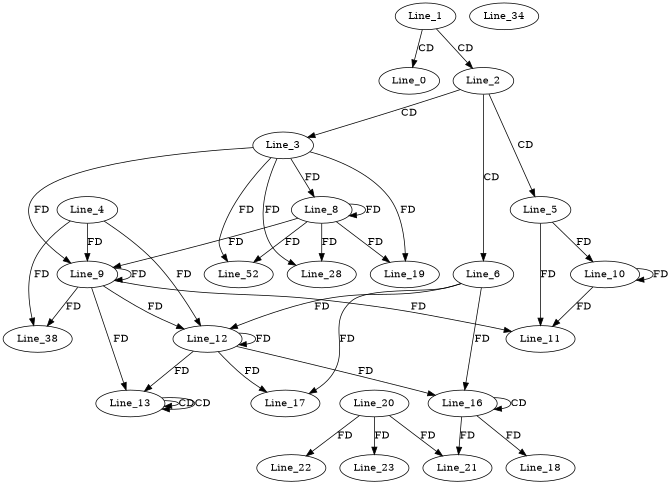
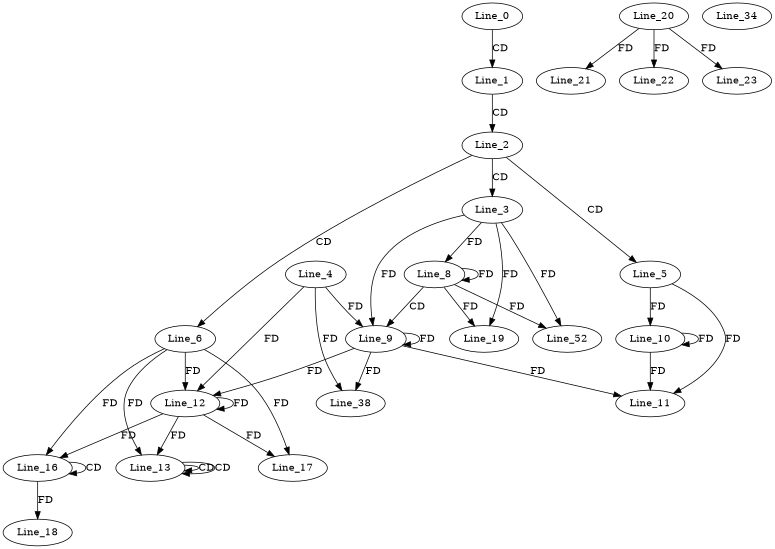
edge "Line_1" -> "Line_0": reversed
edge "Line_8" -> "Line_9": label "FD" -> "CD"
node "Line_28": removed
edge "Line_9" -> "Line_13": now "Line_6" -> "Line_13"
edge "Line_16" -> "Line_21": removed, label "FD"
